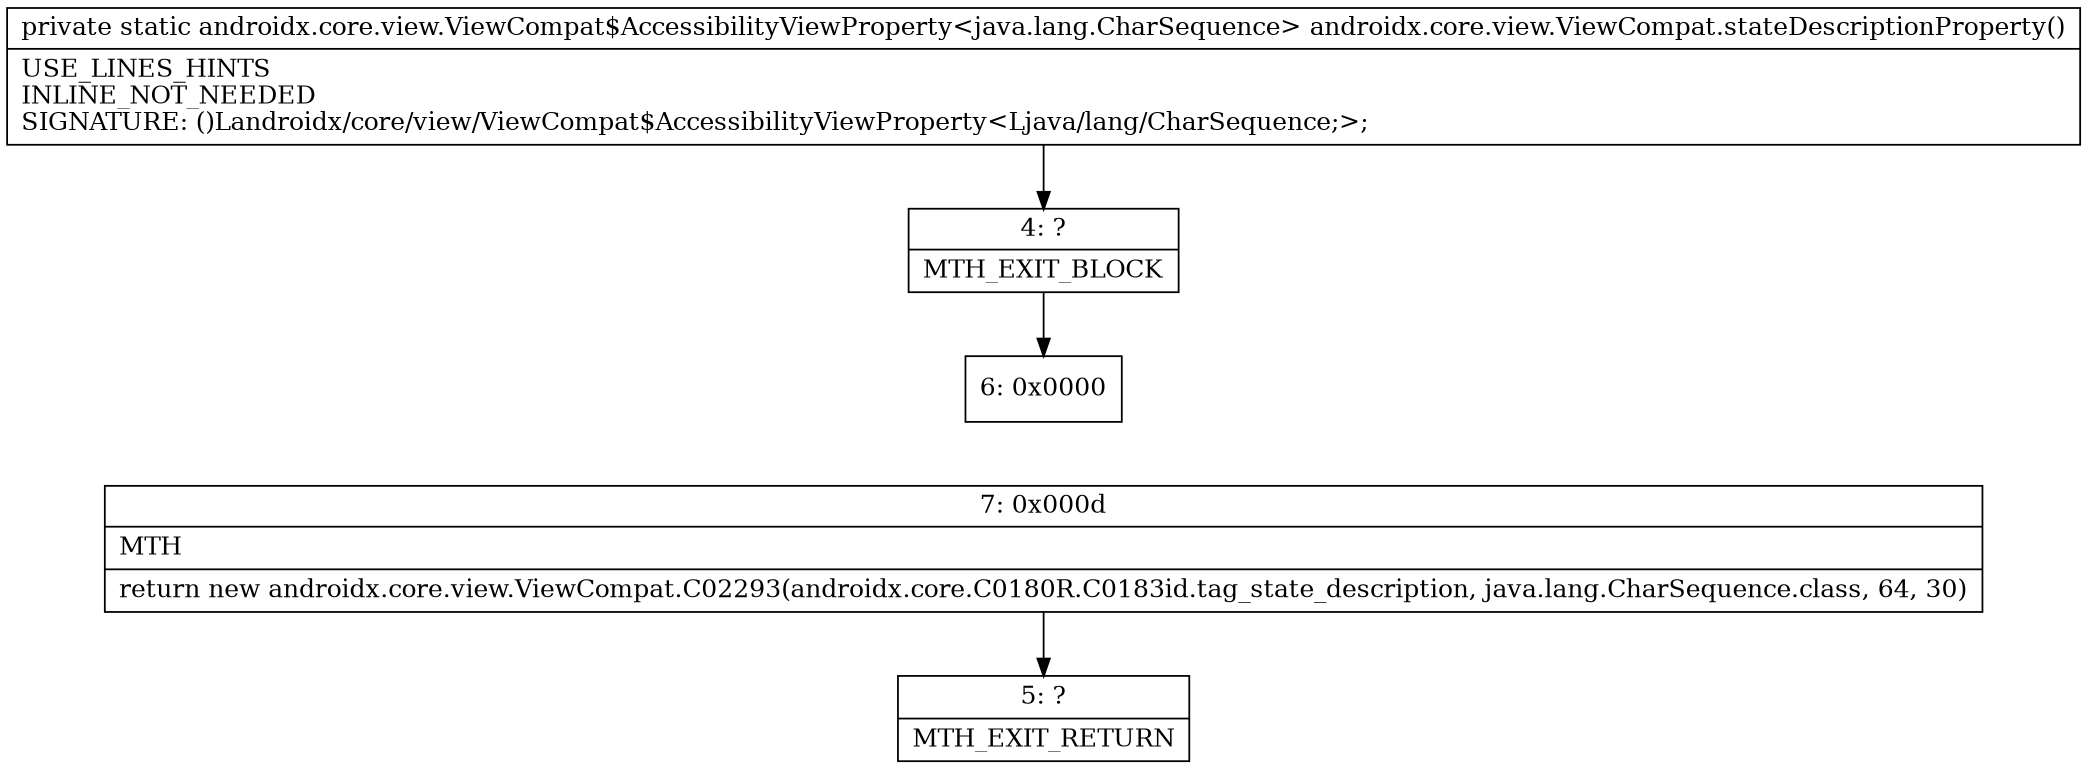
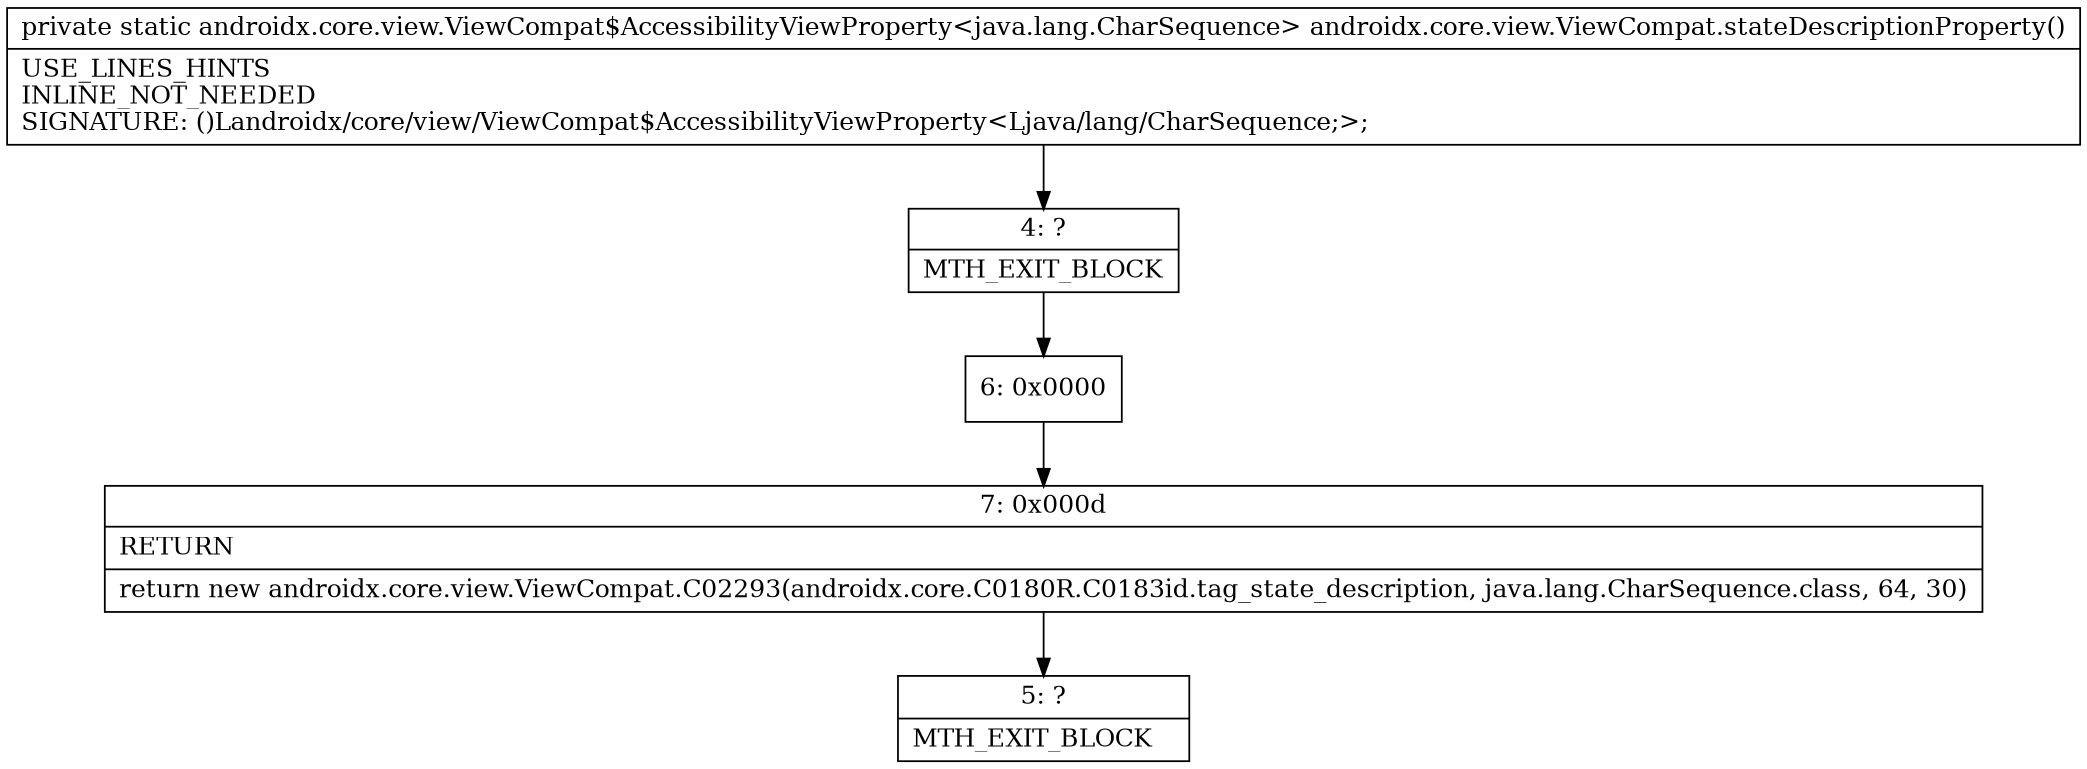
edge "6: 0x0000" -> "7: 0x000d": added
node "7: 0x000d": text "MTH" -> "RETURN"
node "5: ?": text "MTH_EXIT_RETURN" -> "MTH_EXIT_BLOCK"
